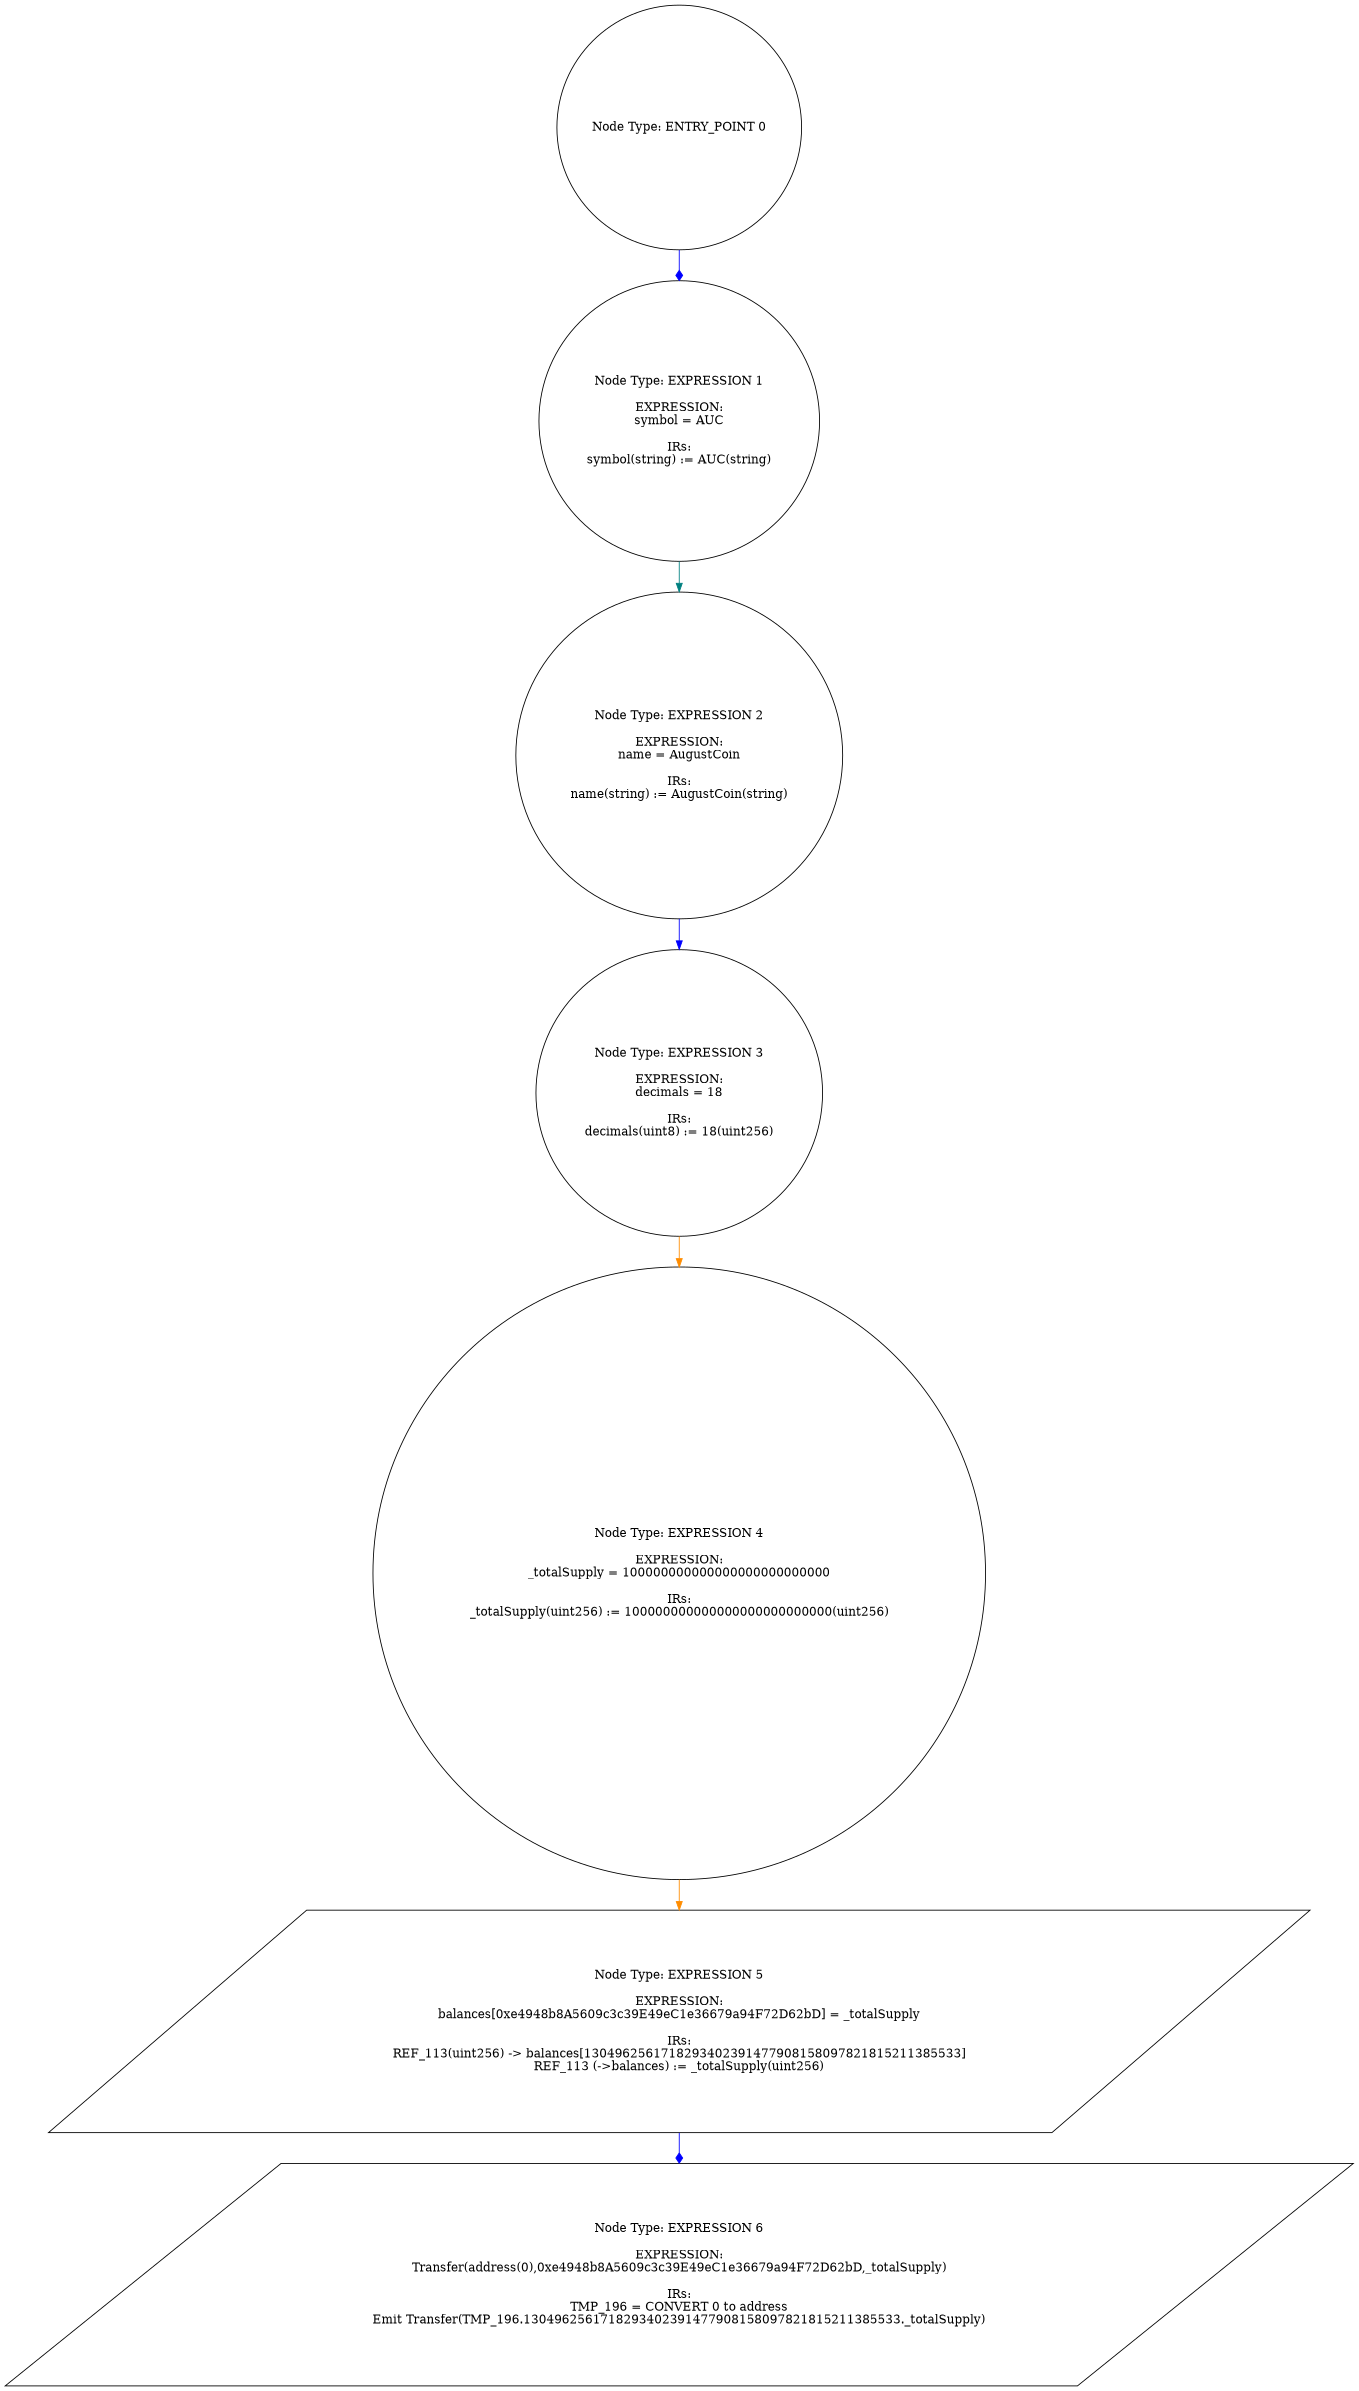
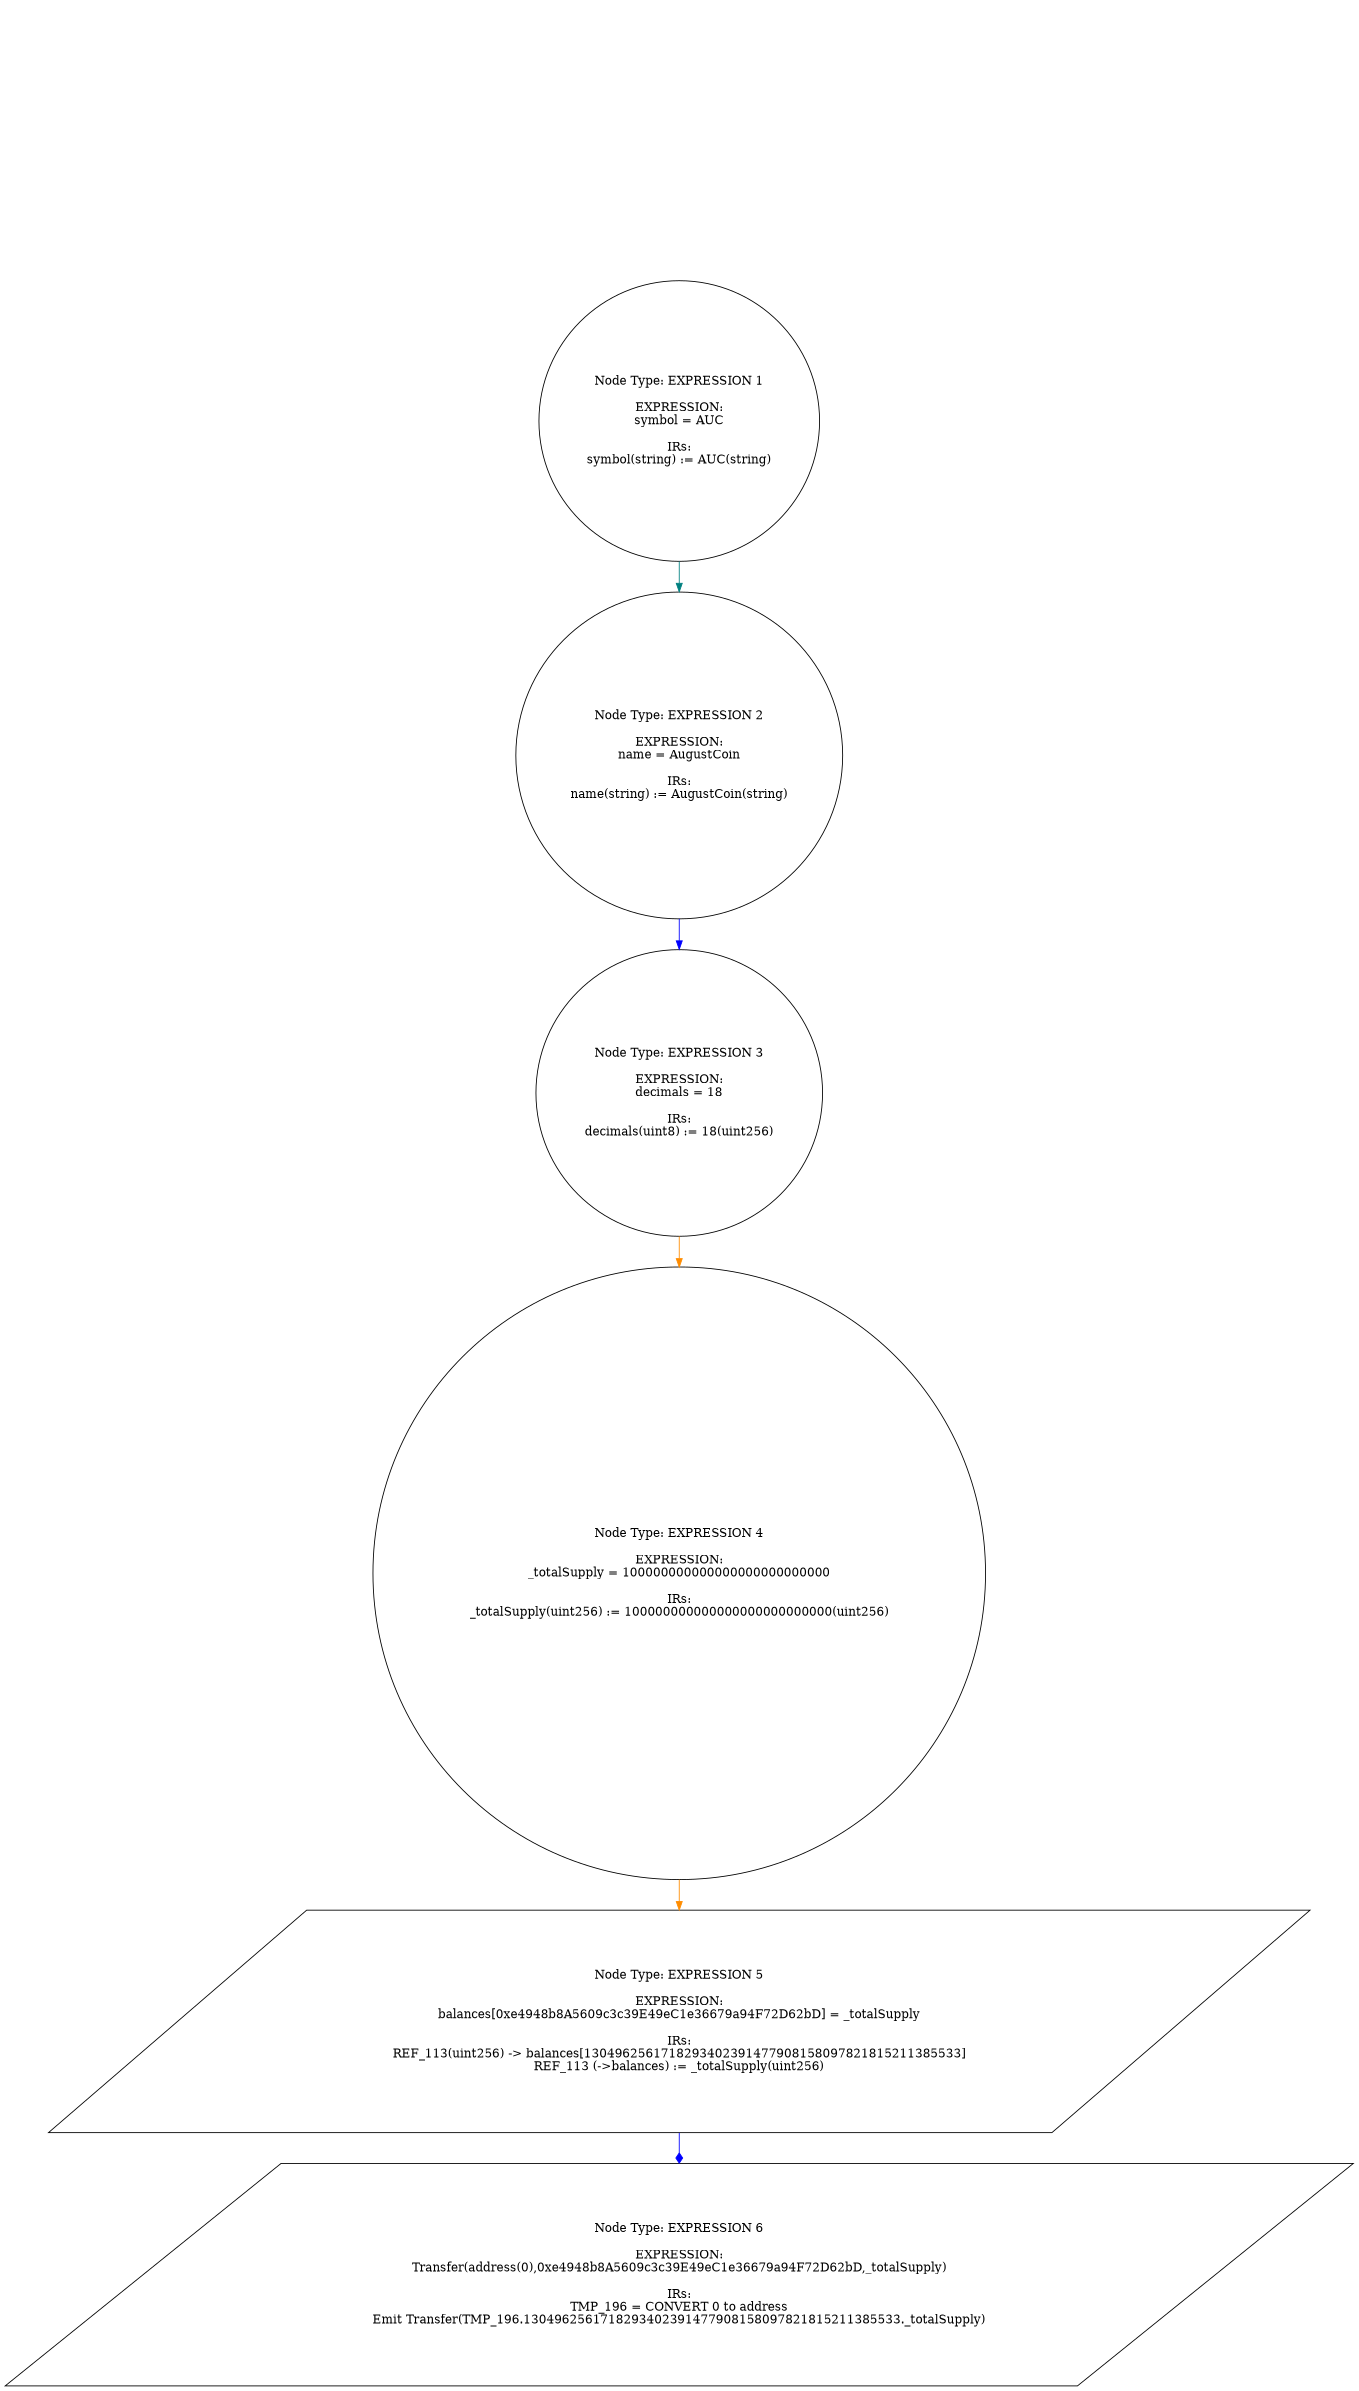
node "Node Type: ENTRY_POINT 0": removed
